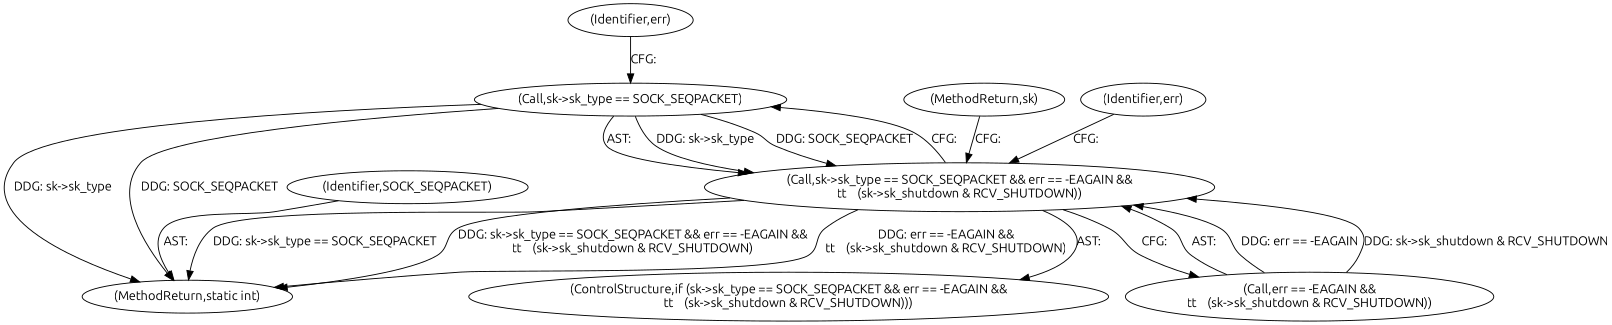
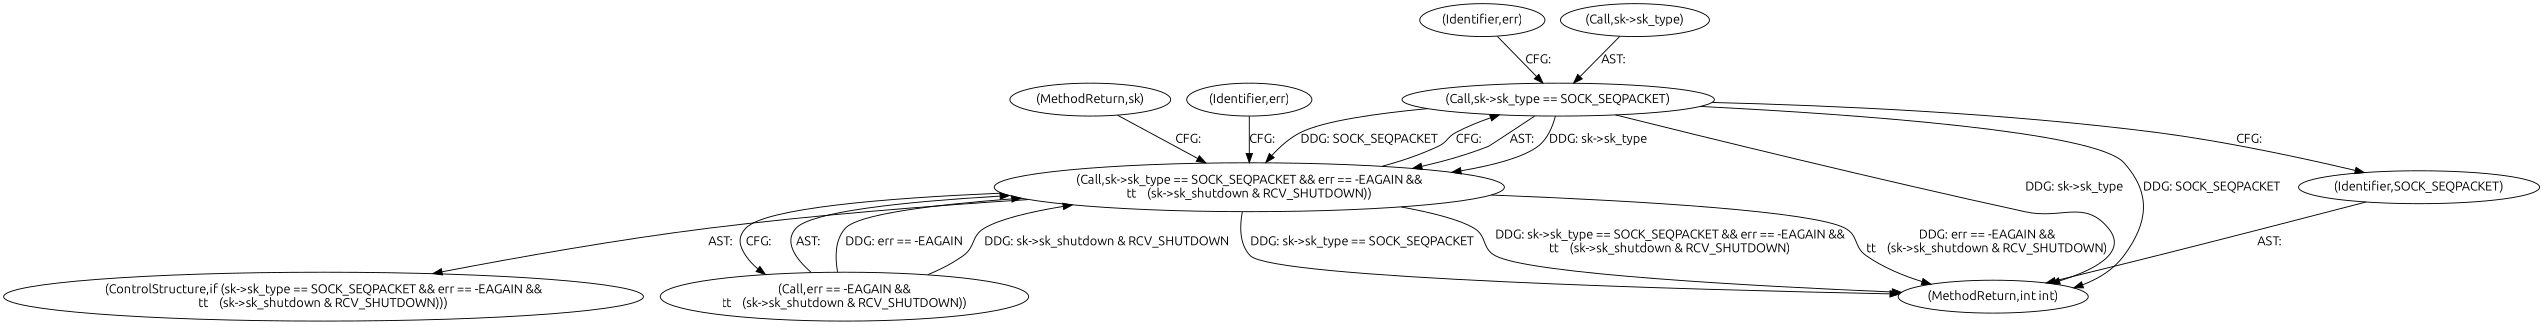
node "(Call,sk->sk_type)": added
edge "(Call,sk->sk_type == SOCK_SEQPACKET)" -> "(Identifier,SOCK_SEQPACKET)": added, label "CFG:"
node "(MethodReturn,static int)": label "(MethodReturn,static int)" -> "(MethodReturn,int int)"
